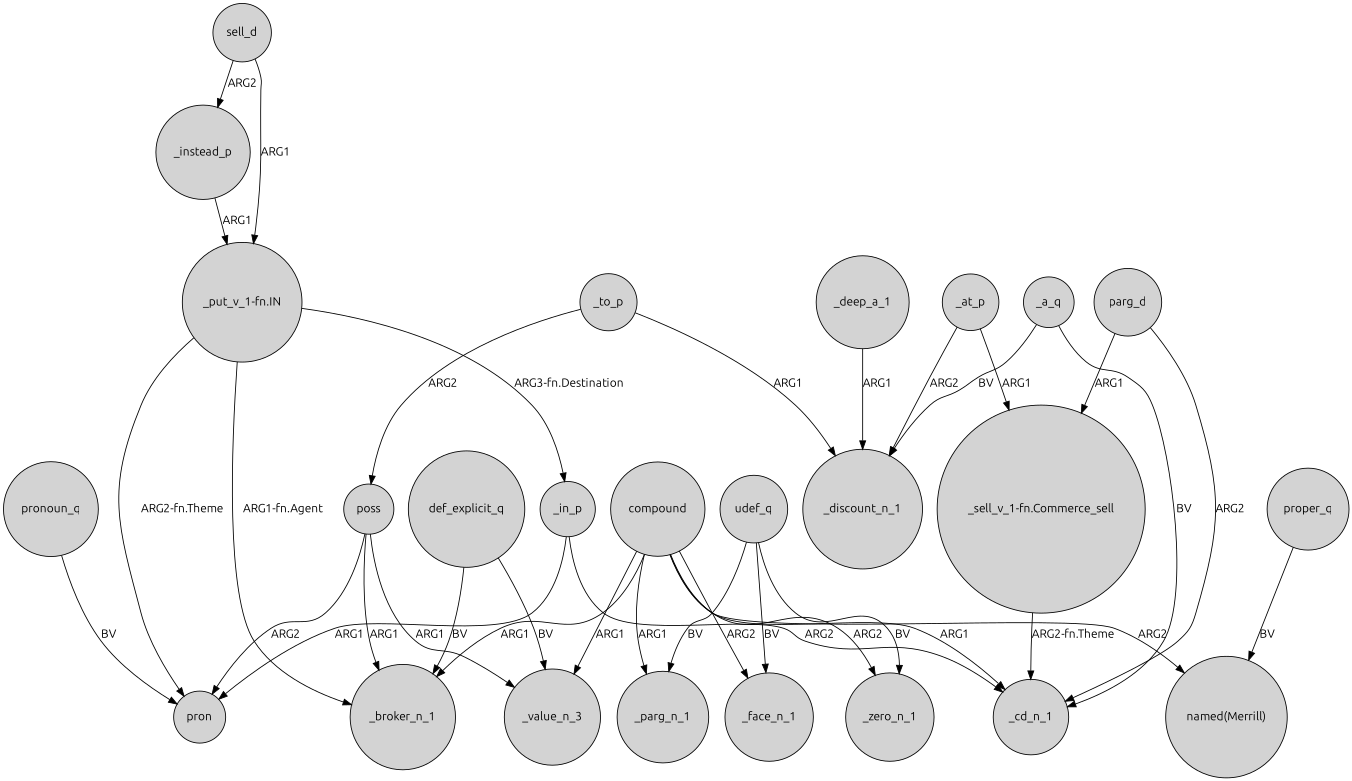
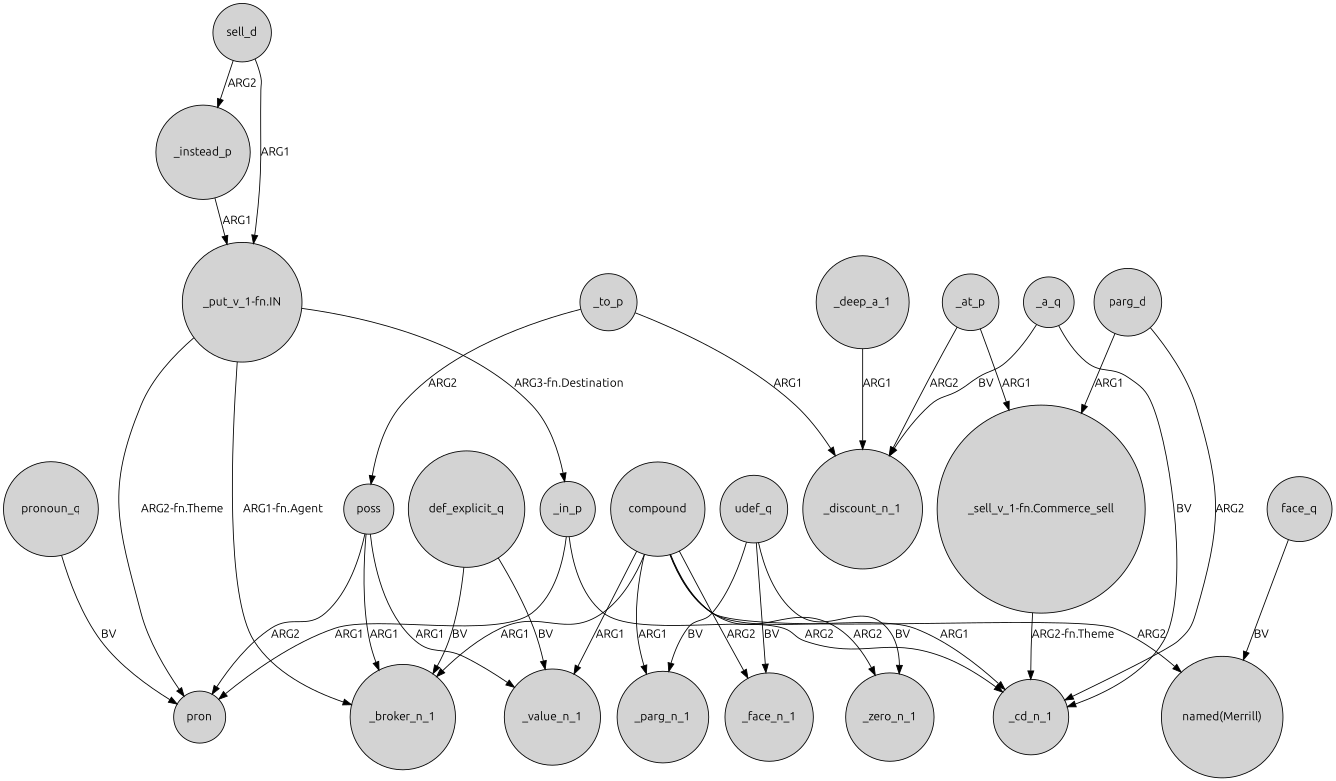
node "proper_q": label "proper_q" -> "face_q"
node "_value_n_3": label "_value_n_3" -> "_value_n_1"
